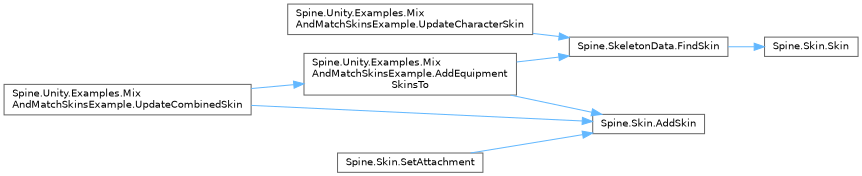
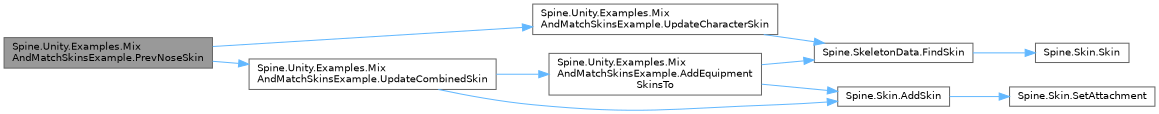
node "Spine.Unity.Examples.Mix AndMatchSkinsExample.PrevNoseSkin": added
edge "Spine.Skin.SetAttachment" -> "Spine.Skin.AddSkin": reversed
